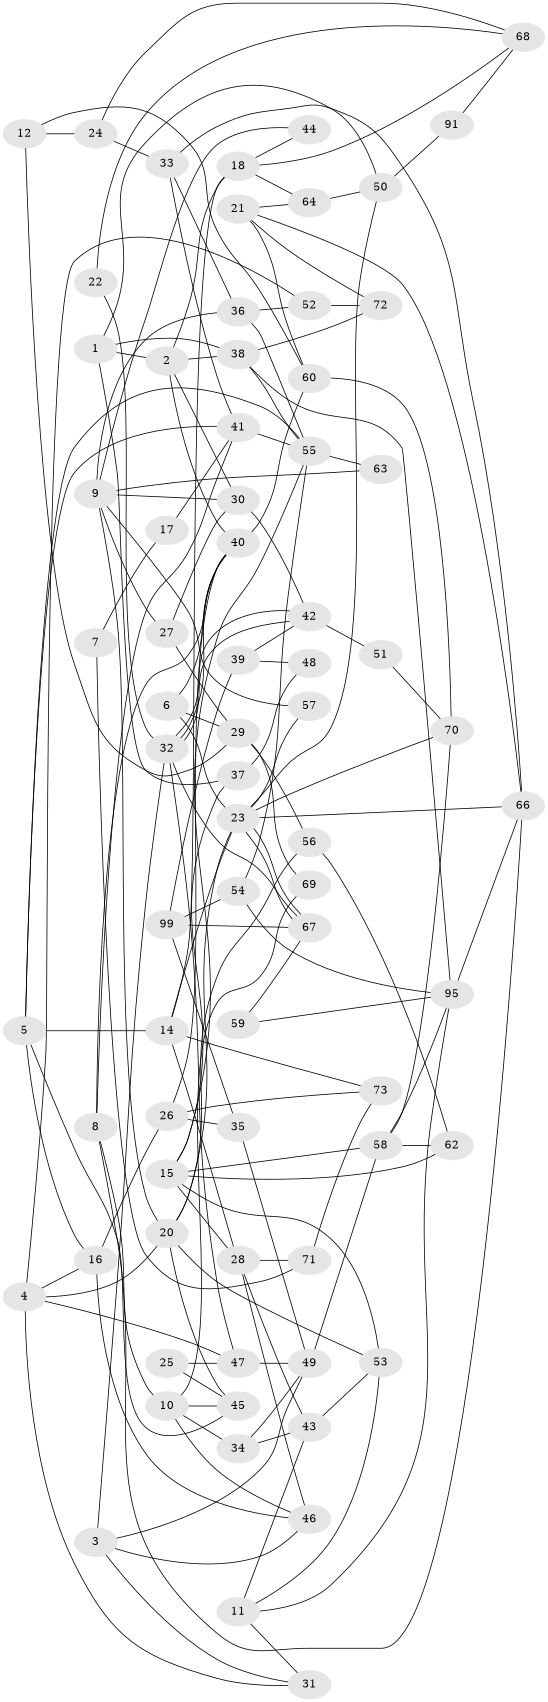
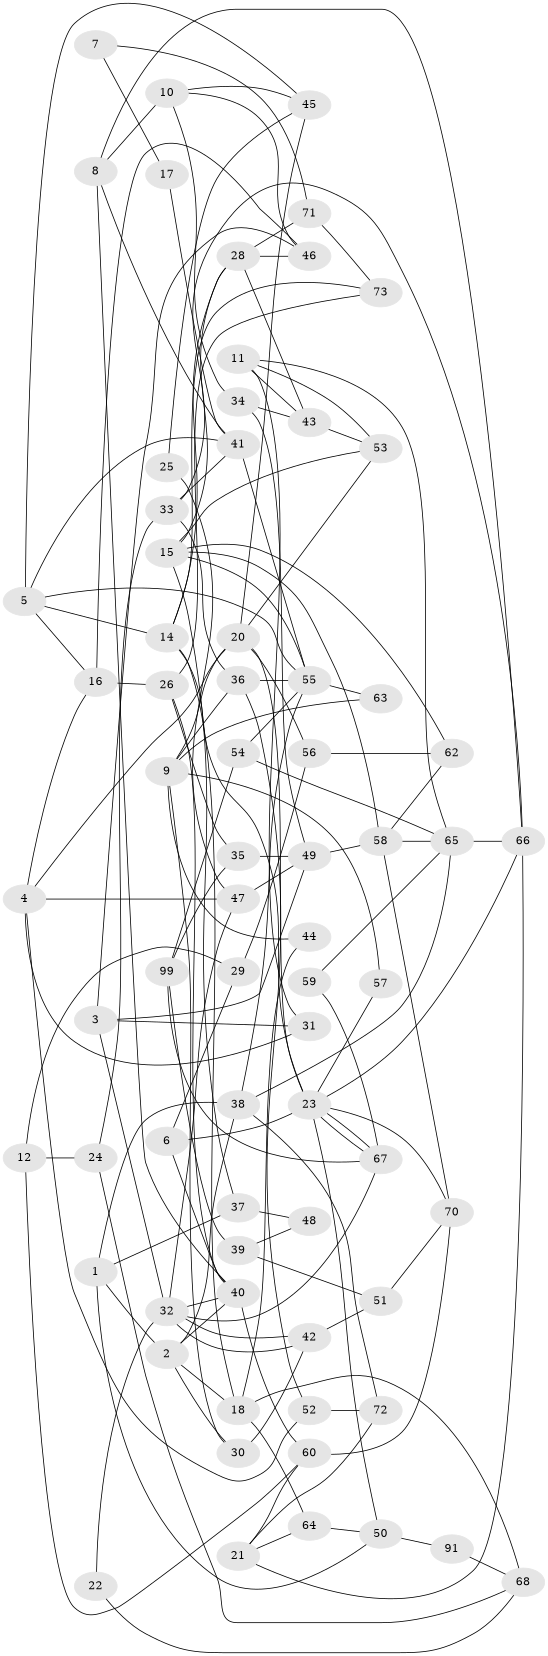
node "27": removed
edge "42" -- "39": now "51" -- "39"
node "69": removed
node "95": label "95" -> "65"
